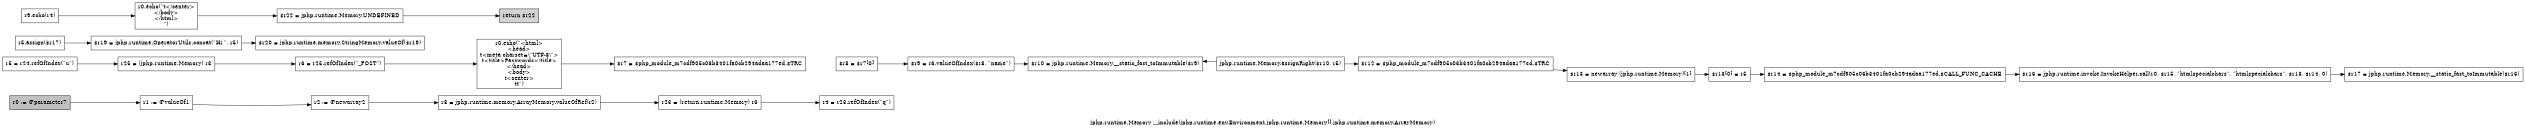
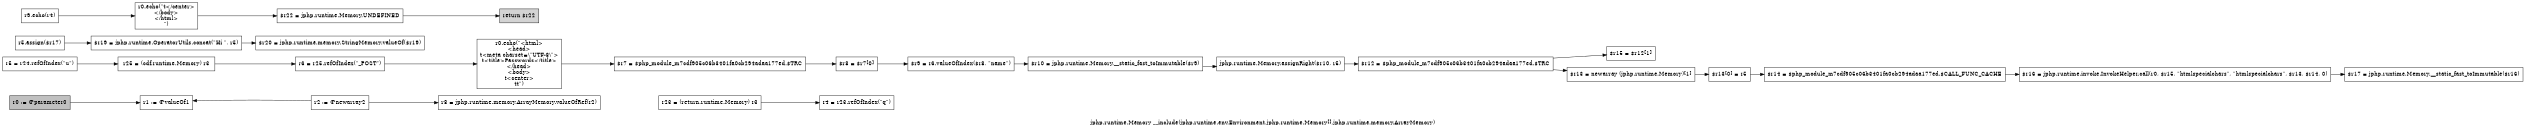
node "$r15 = $r12[1]": added
edge "jphp.runtime.Memory.assignRight($r10, r5)" -> "$r10 = jphp.runtime.Memory.__static_fast_toImmutable($r9)": reversed
node "r25 = (jphp.runtime.Memory) r3": label "r25 = (jphp.runtime.Memory) r3" -> "r25 = (cdf.runtime.Memory) r3"
edge "$r7 = $php_module_m7cdf905c06b3401fa0cb294adaa177ed.$TRC" -> "$r8 = $r7[0]": added
node "r0 := @parameter7": label "r0 := @parameter7" -> "r0 := @parameter0"
edge "r8 = jphp.runtime.memory.ArrayMemory.valueOfRef(r2)" -> "r23 = (return.runtime.Memory) r3": removed
edge "r1 := @valueOf1" -> "r2 := @newarray2": reversed
